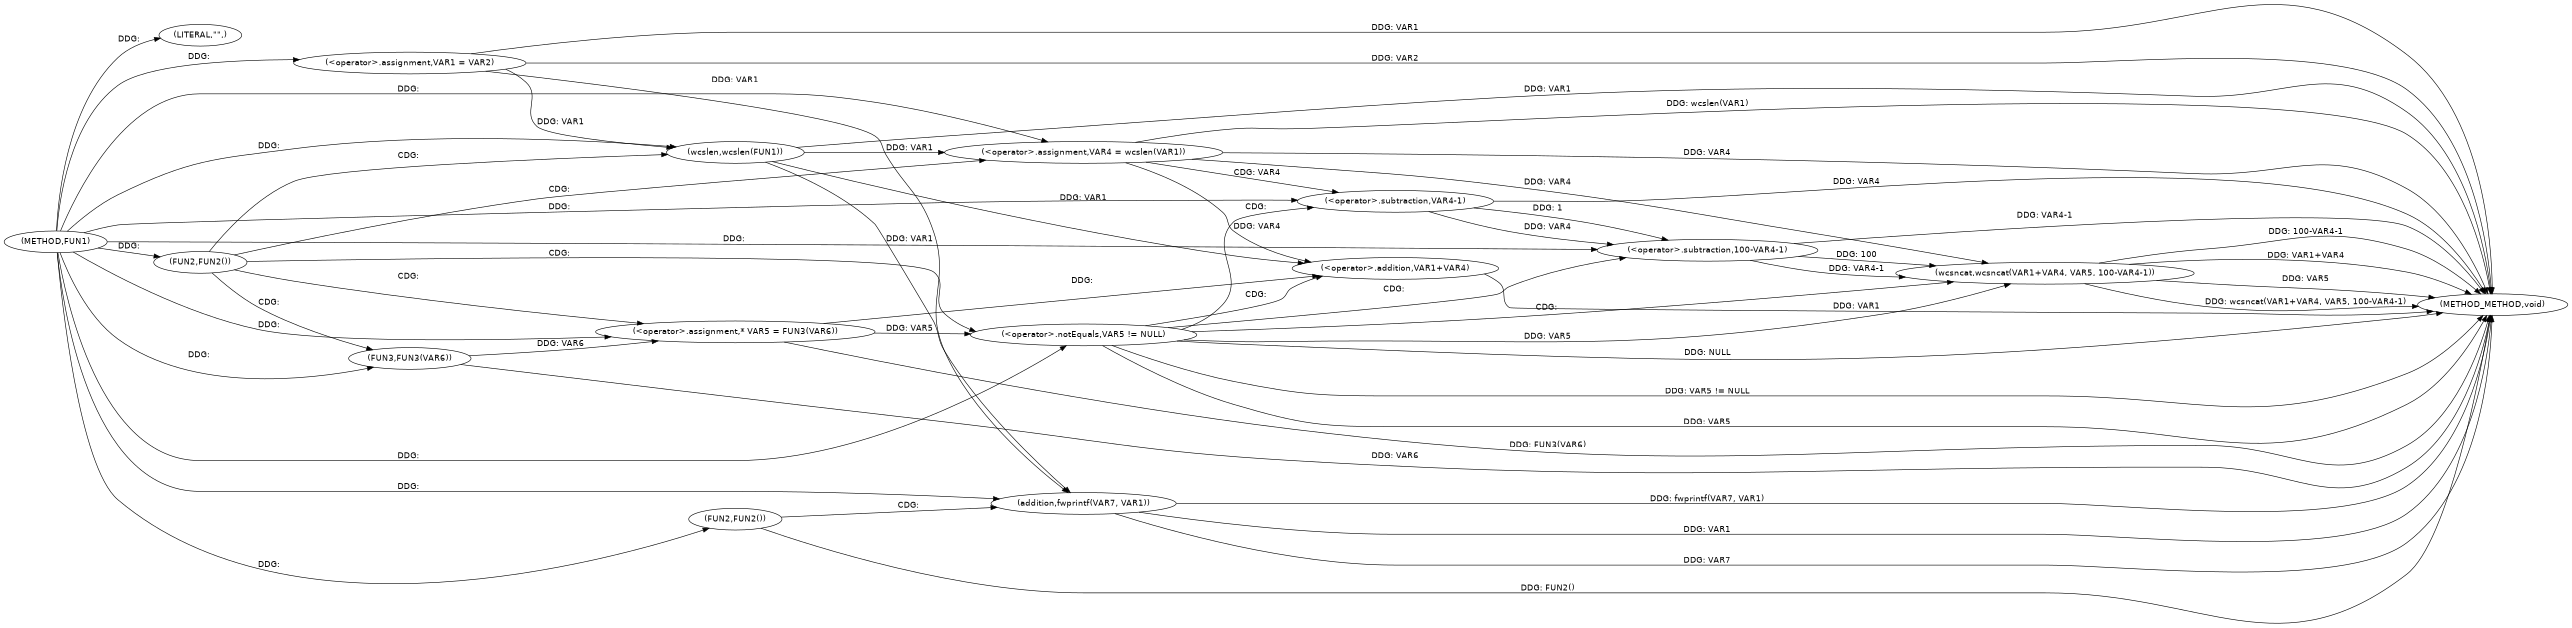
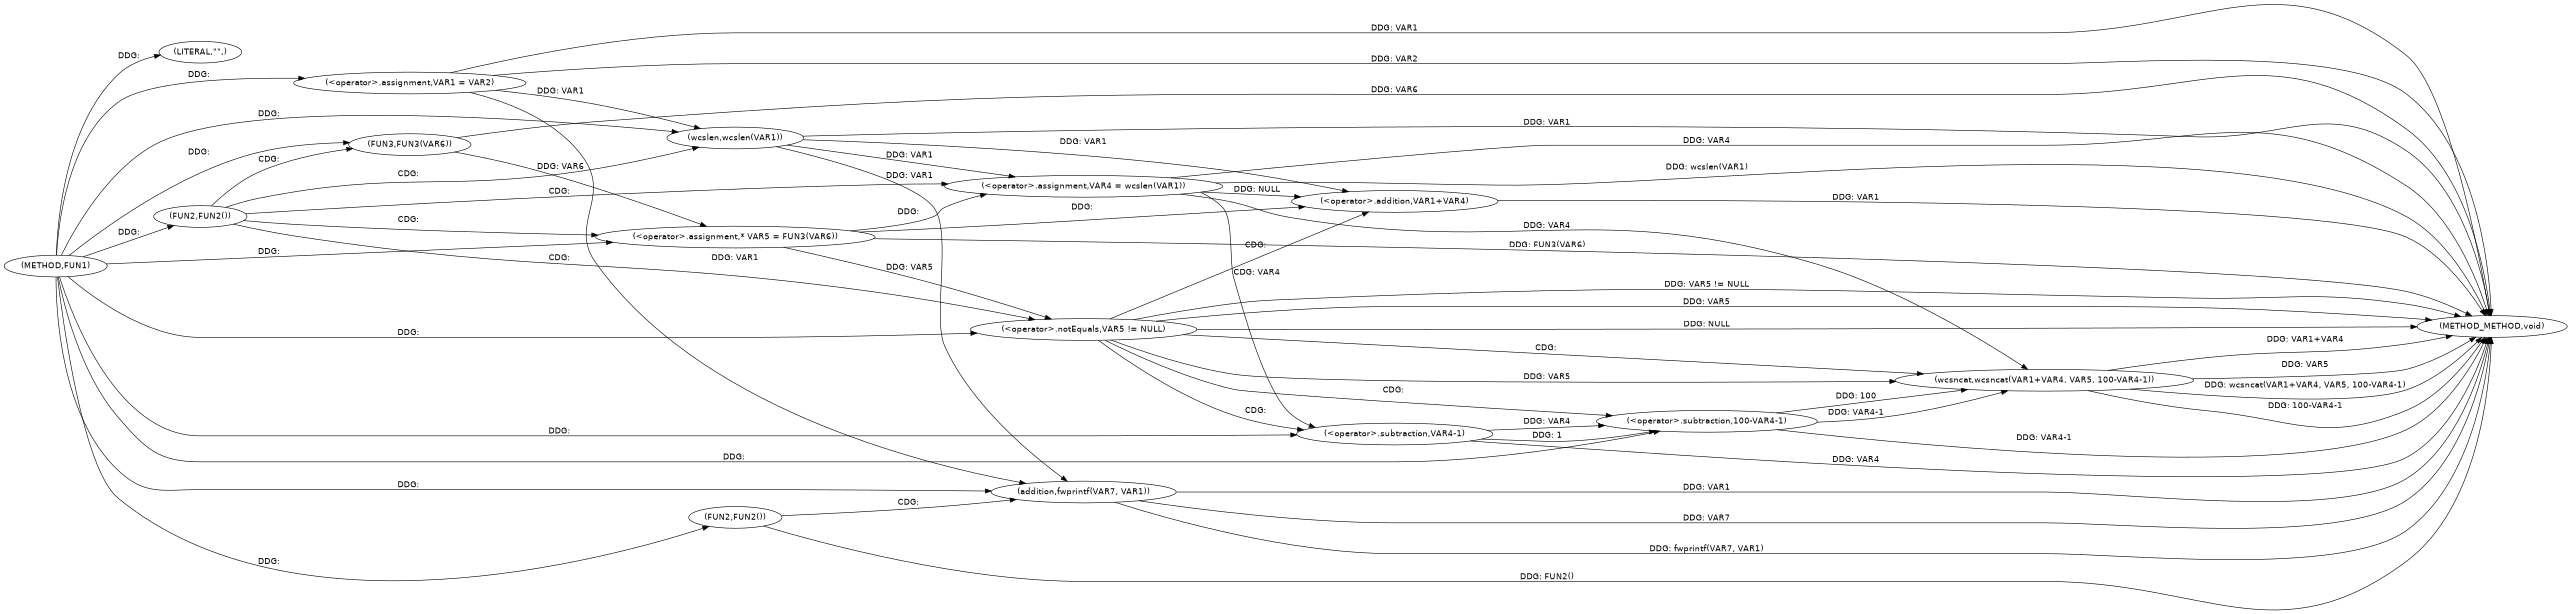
edge "(METHOD,FUN1)" -> "(<operator>.assignment,VAR4 = wcslen(VAR1))": now "(<operator>.assignment,* VAR5 = FUN3(VAR6))" -> "(<operator>.assignment,VAR4 = wcslen(VAR1))"
node "(wcslen,wcslen(FUN1))": label "(wcslen,wcslen(FUN1))" -> "(wcslen,wcslen(VAR1))"
edge "(<operator>.assignment,VAR4 = wcslen(VAR1))" -> "(<operator>.addition,VAR1+VAR4)": label "DDG: VAR4" -> "DDG: NULL"
